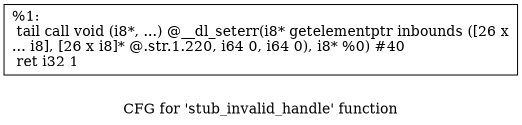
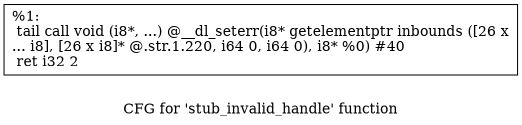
node "%1:": text "ret i32 1" -> "ret i32 2"
